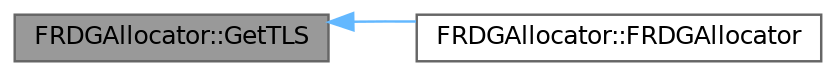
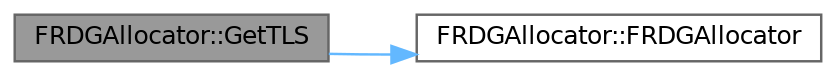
edge "FRDGAllocator::FRDGAllocator" -> "FRDGAllocator::GetTLS": reversed
